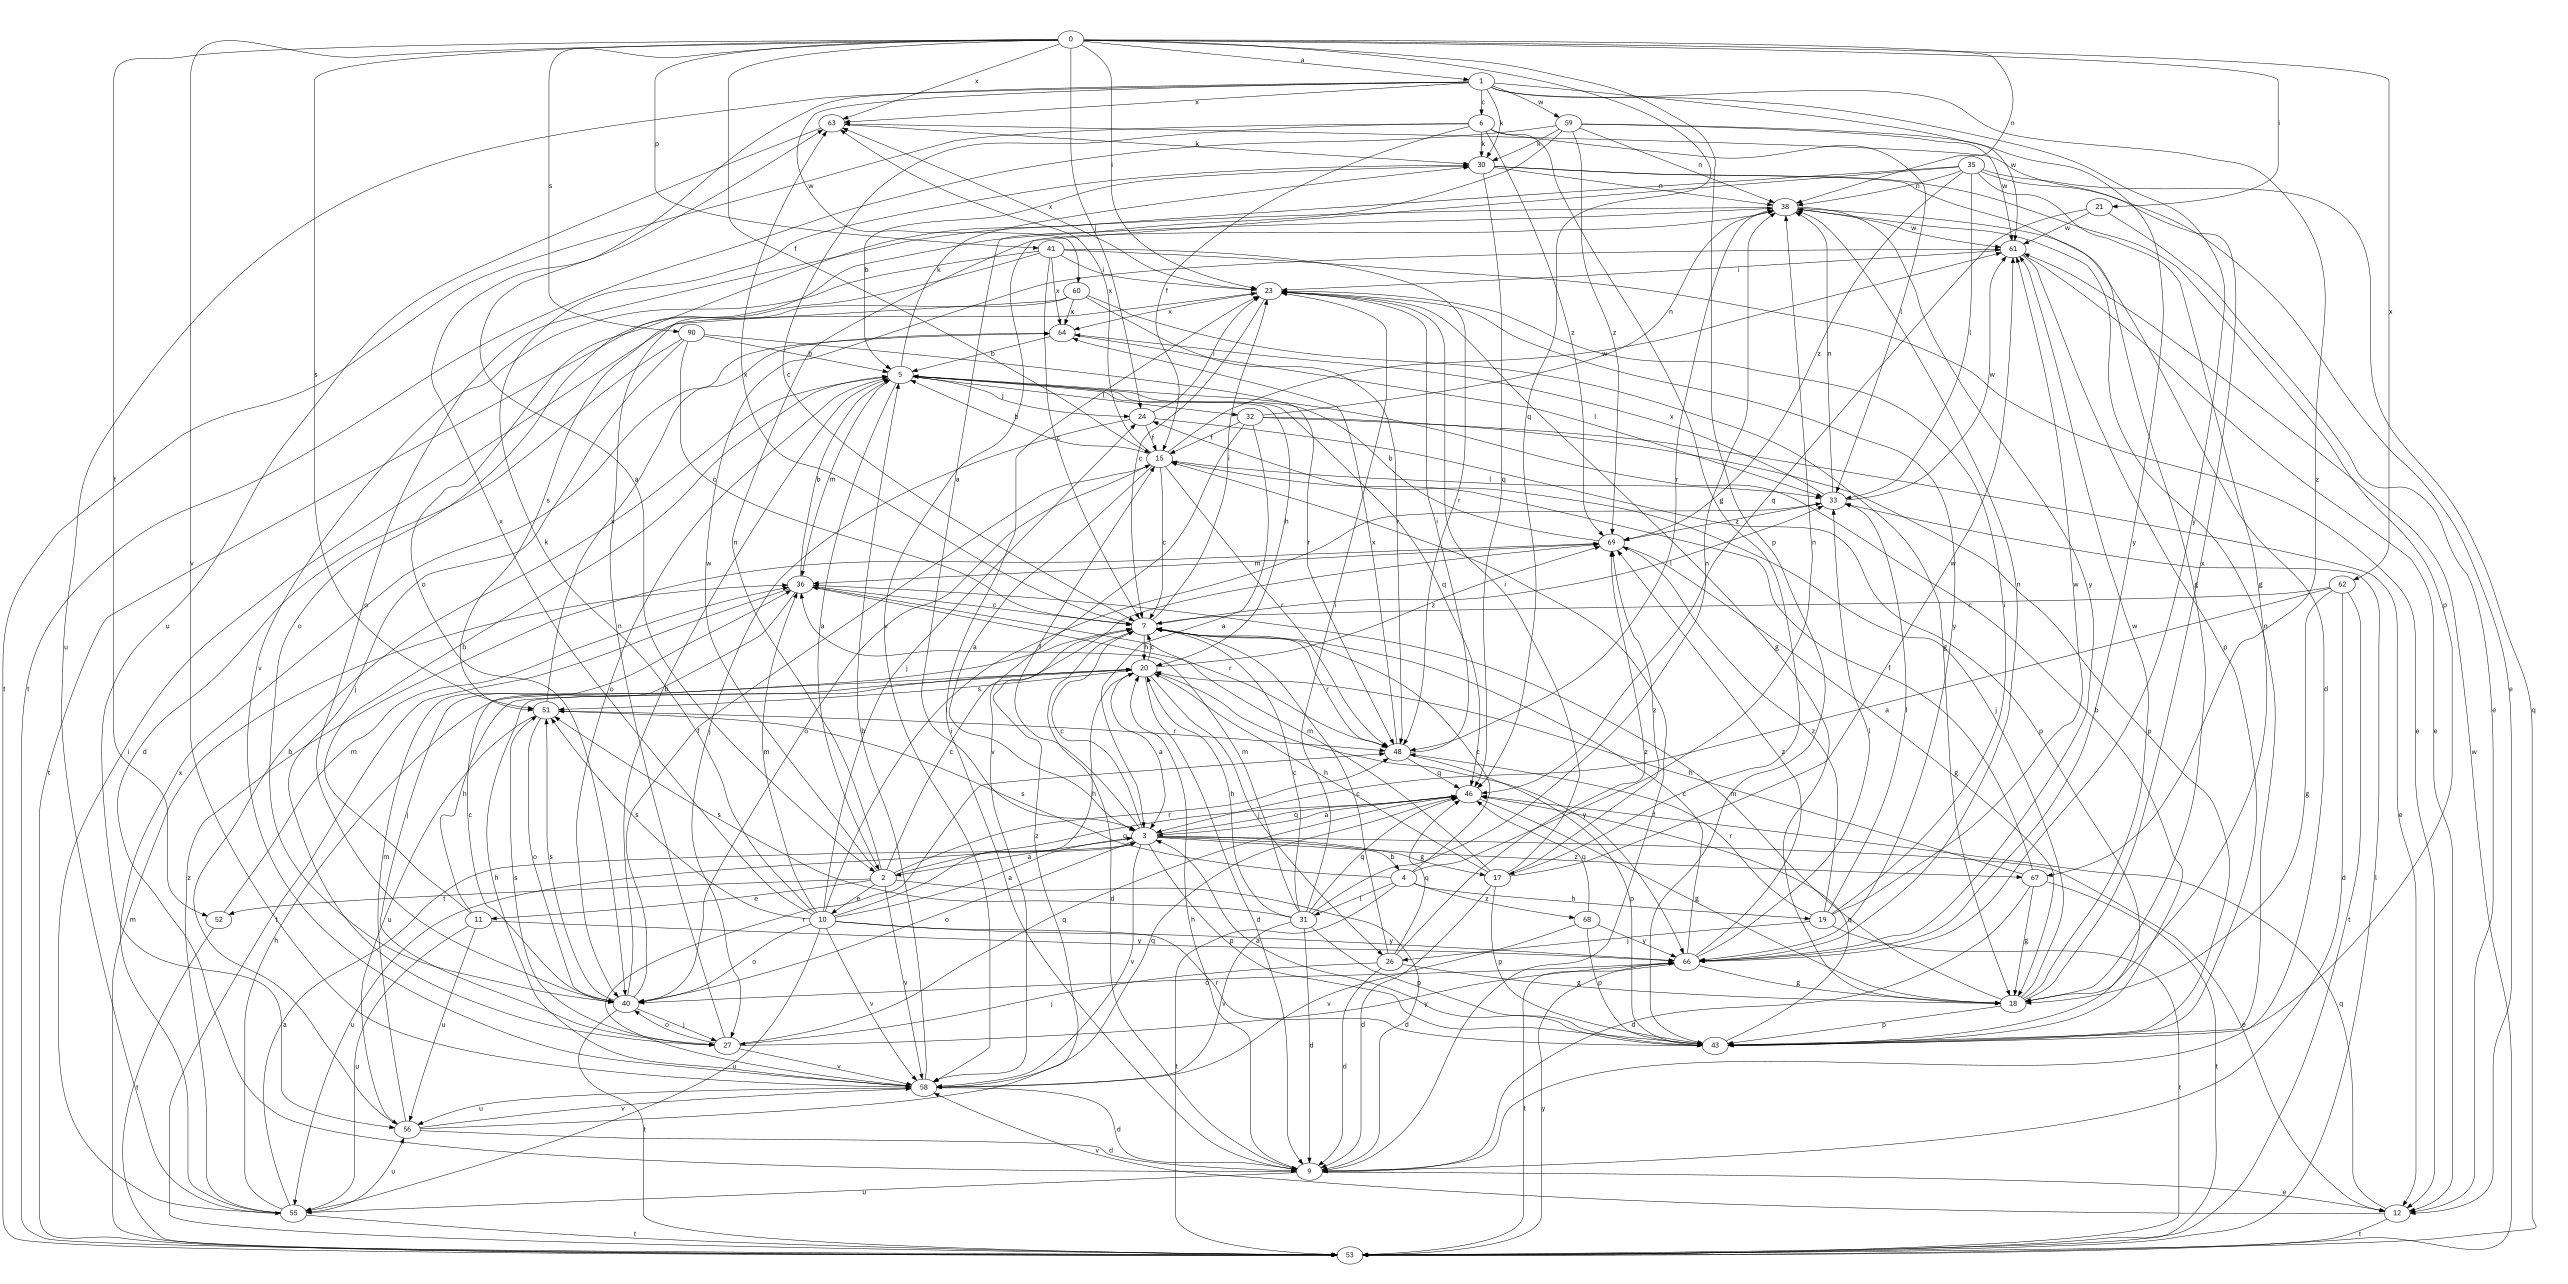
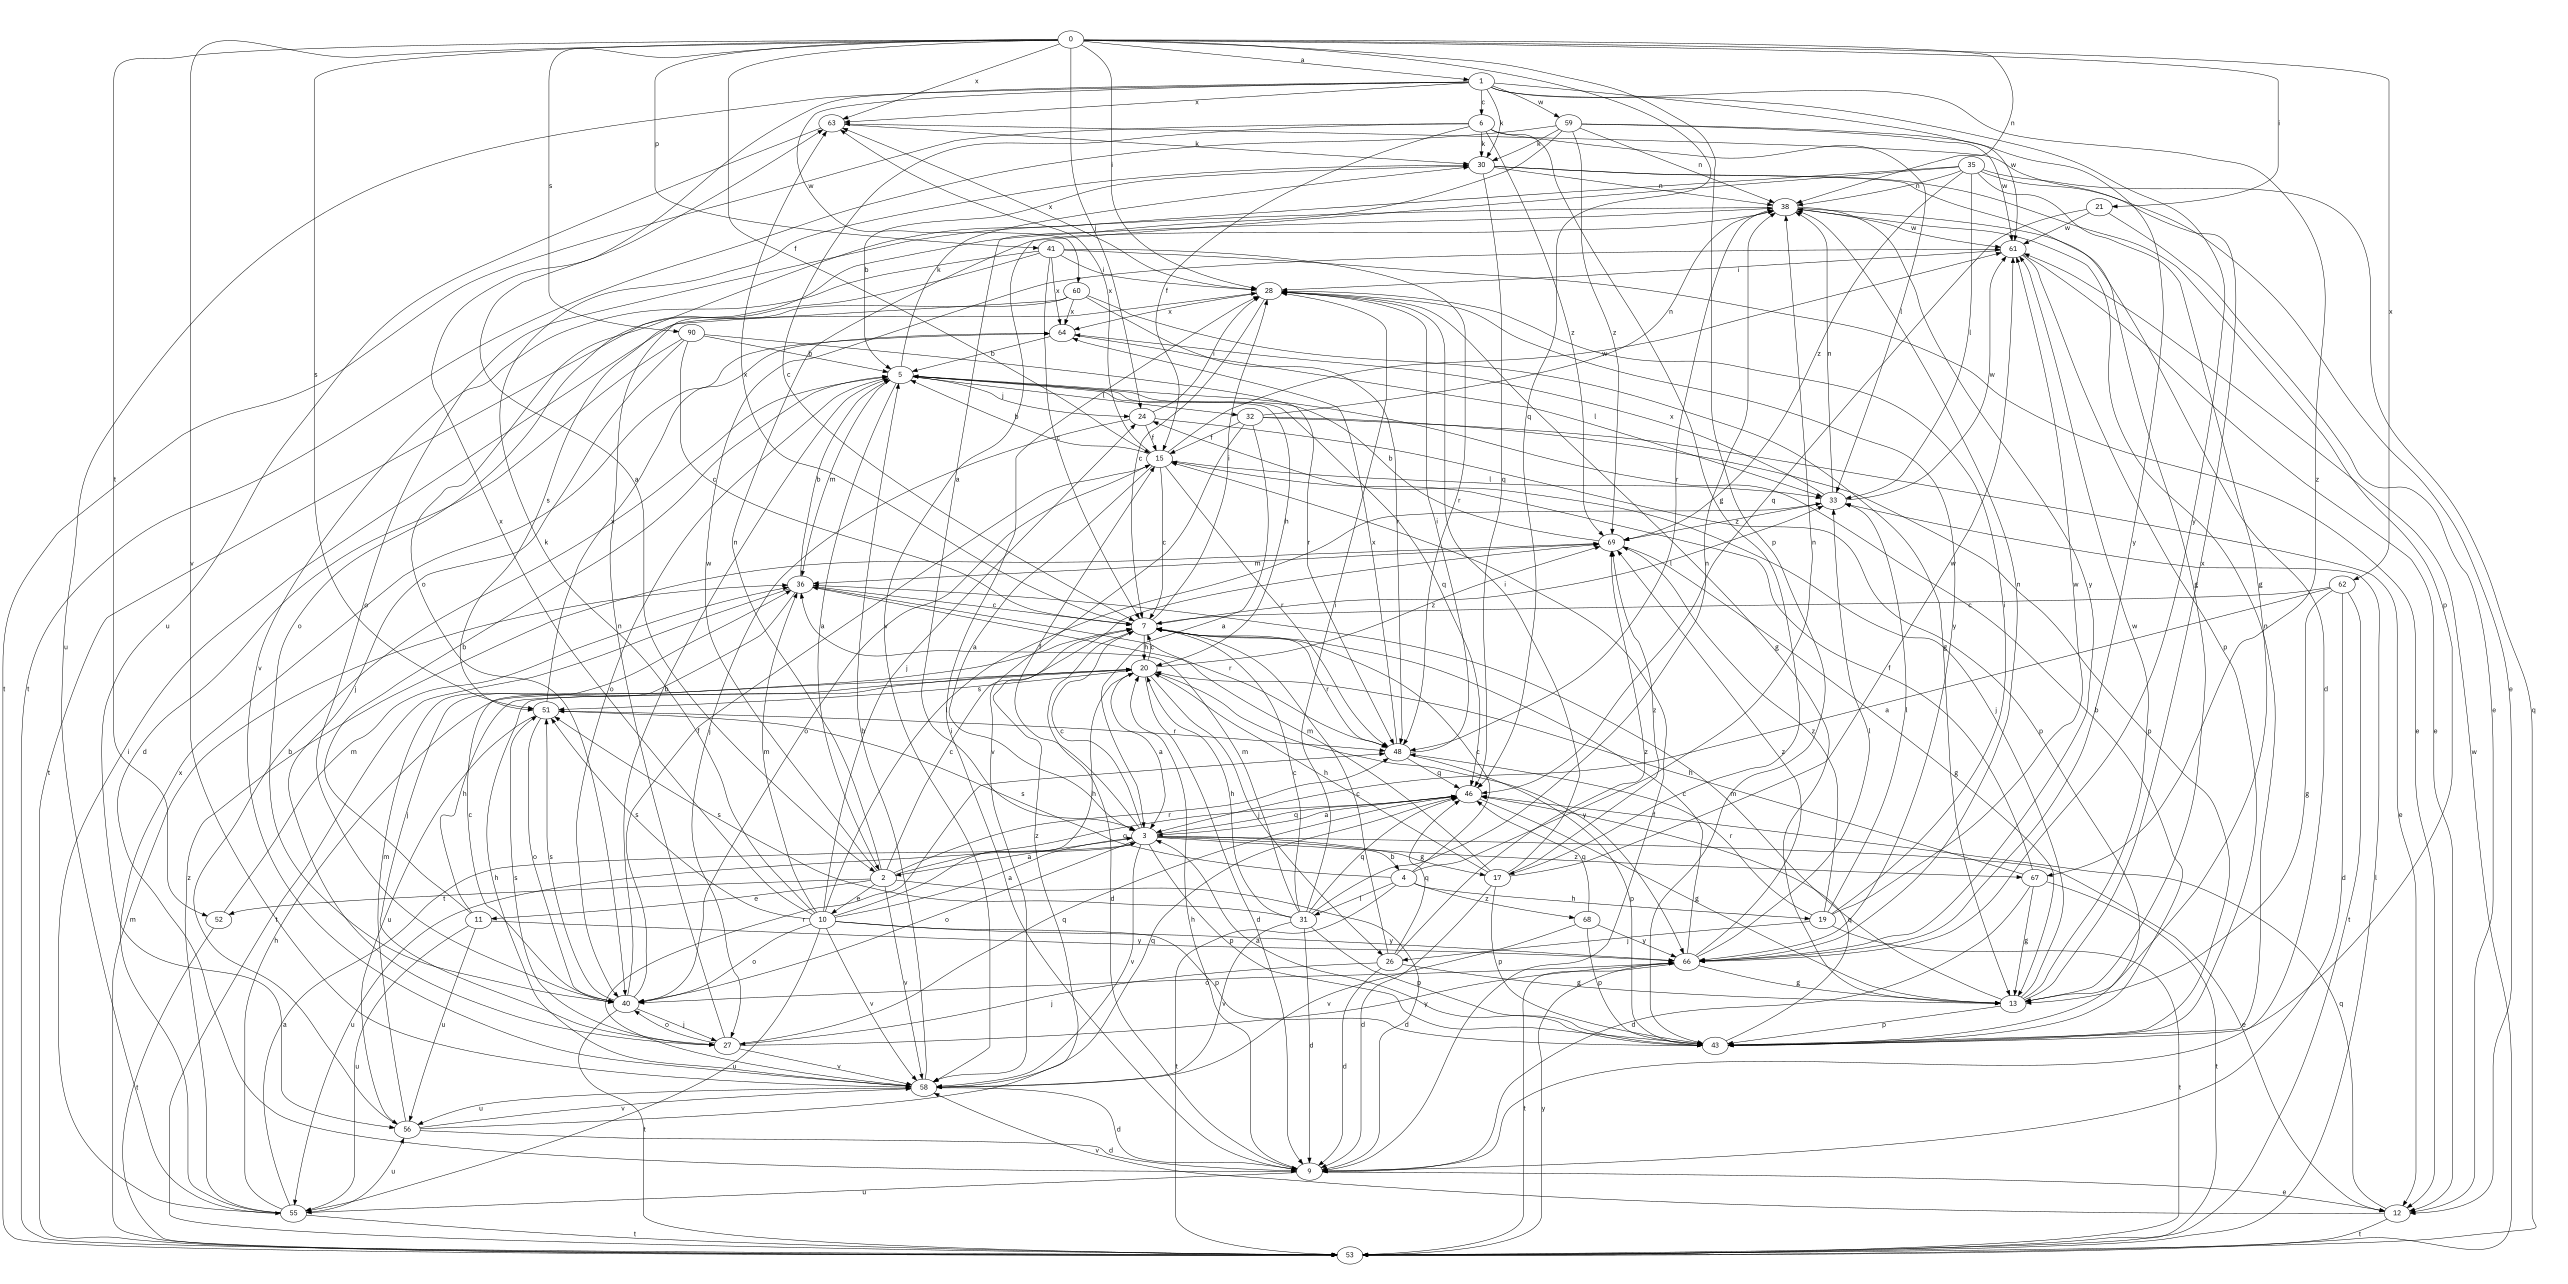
node "23": label "23" -> "28"
edge "10" -> "43": label "r" -> "p"
node "18": label "18" -> "13"
